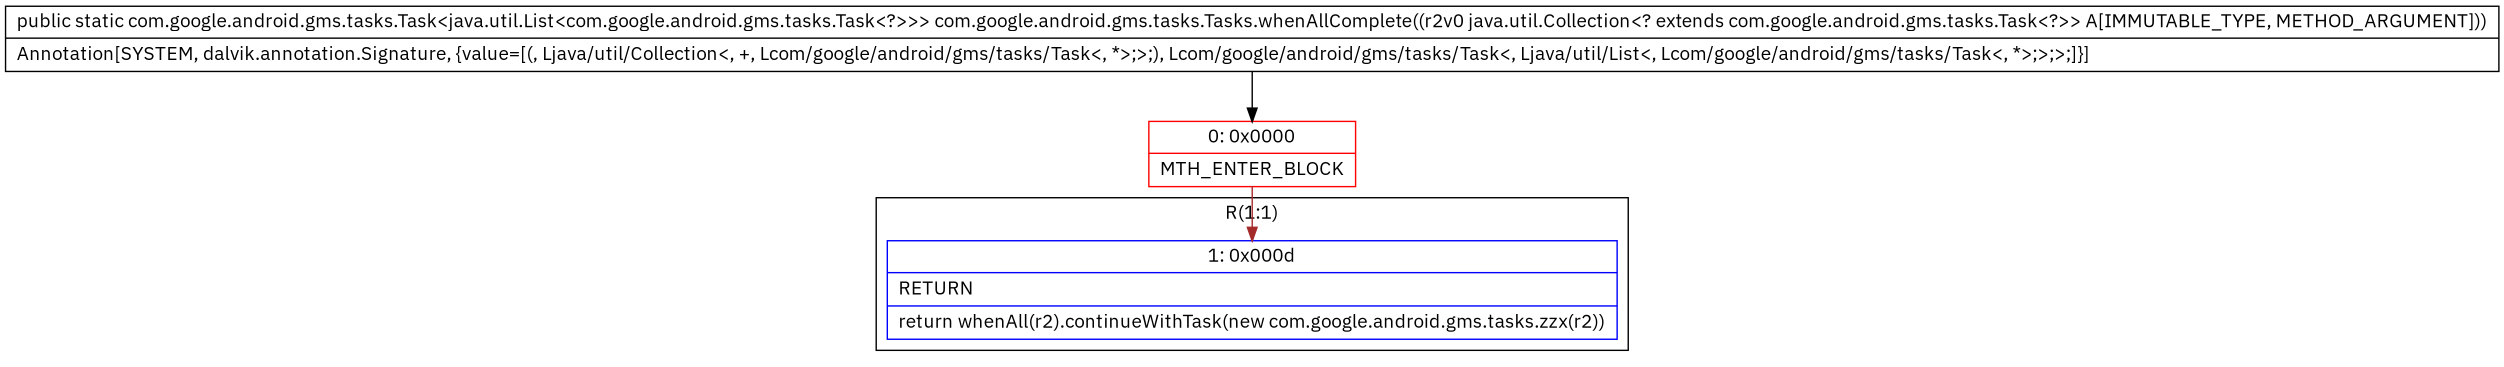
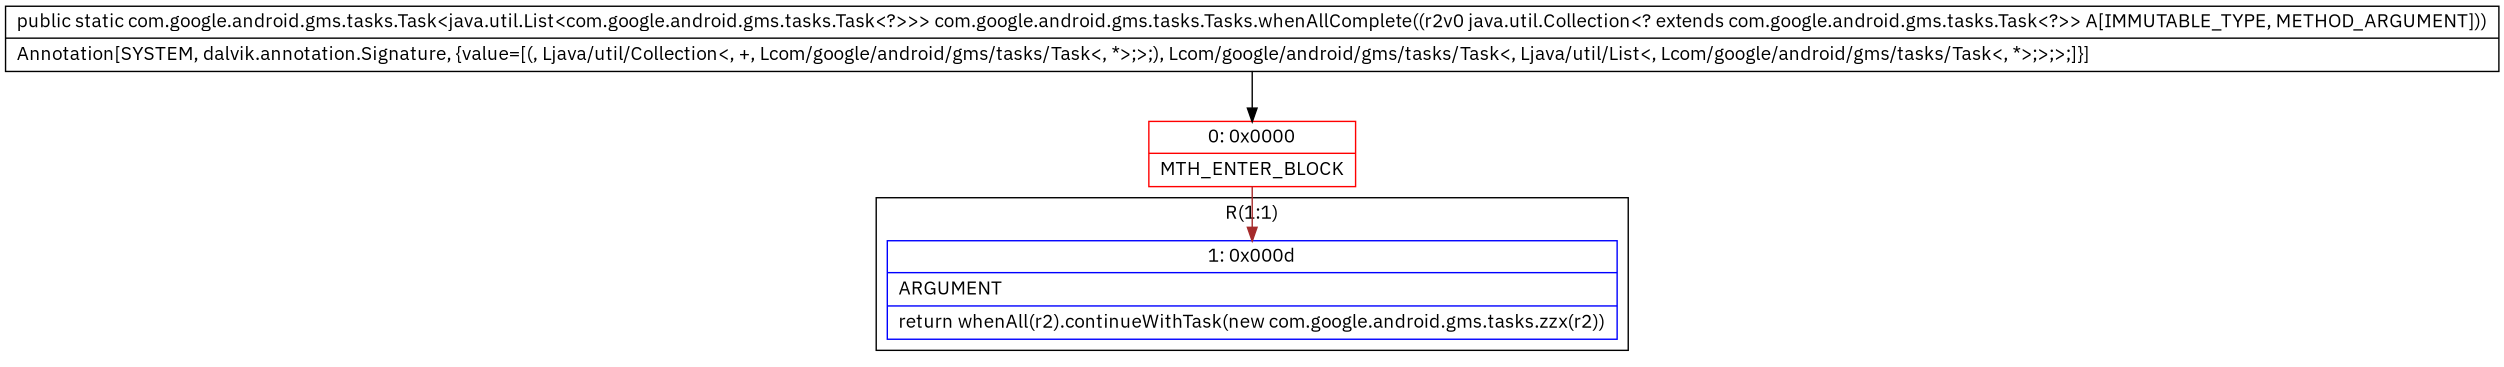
node "1: 0x000d": text "RETURN" -> "ARGUMENT"
